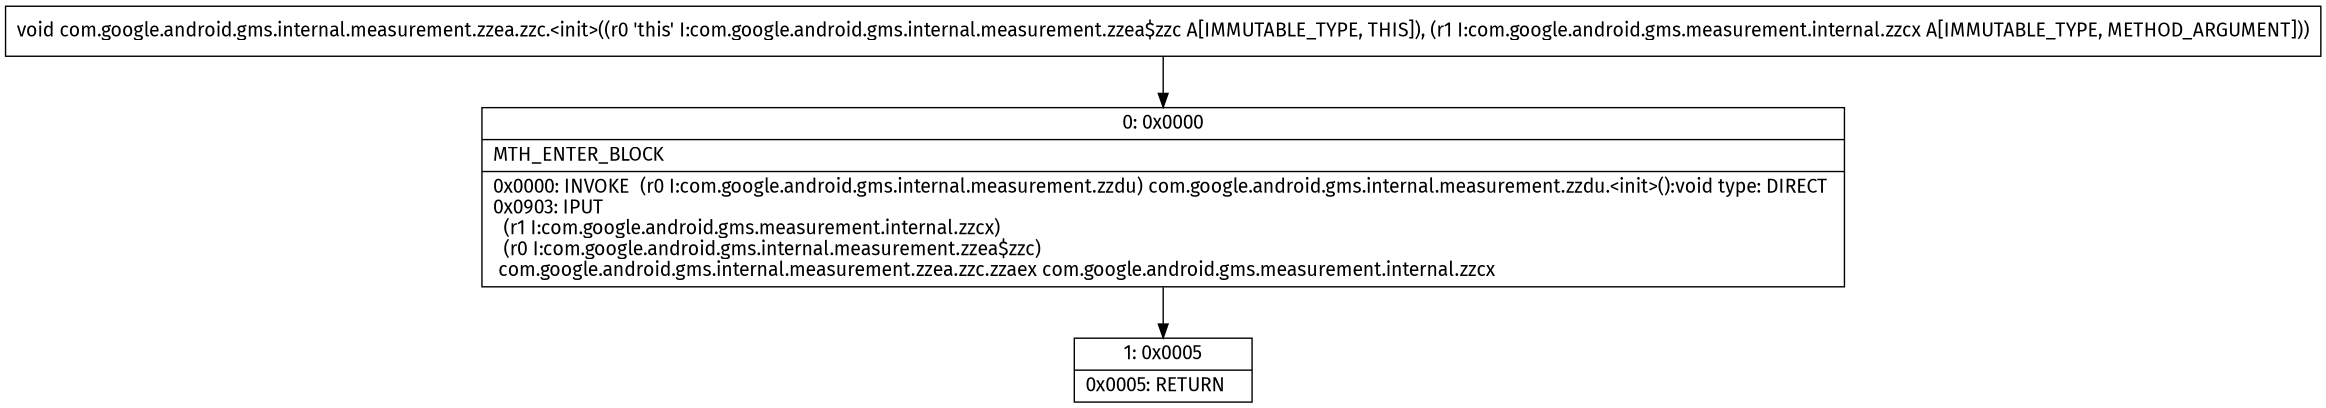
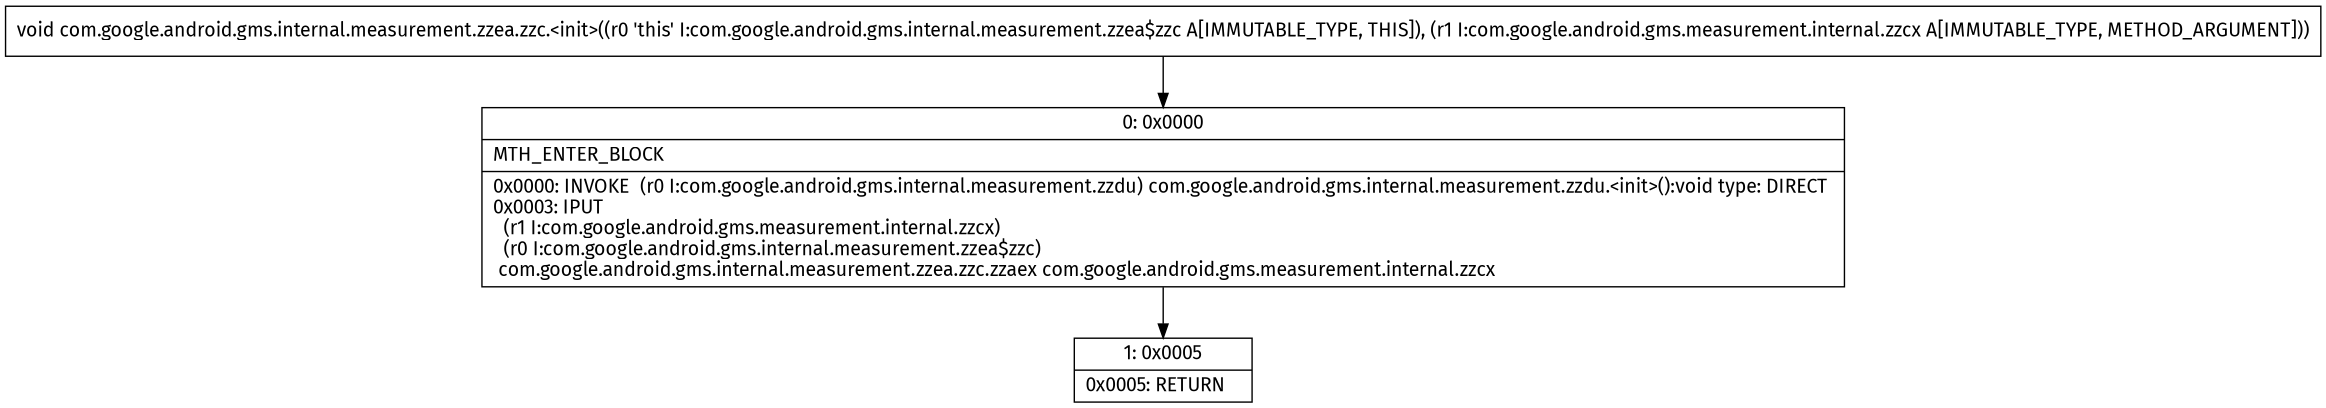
node "0: 0x0000": text "0x0903: IPUT" -> "0x0003: IPUT"
